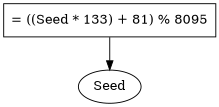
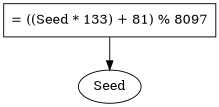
node "= ((Seed * 133) + 81) % 8095": label "= ((Seed * 133) + 81) % 8095" -> "= ((Seed * 133) + 81) % 8097"
